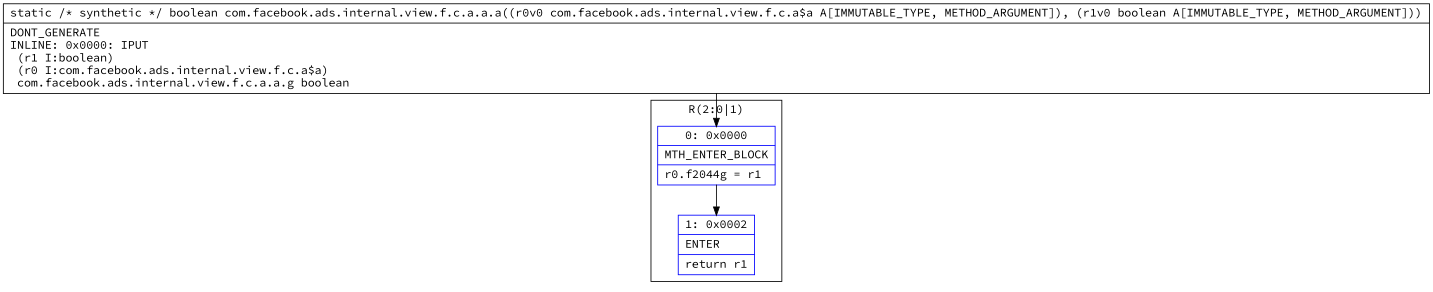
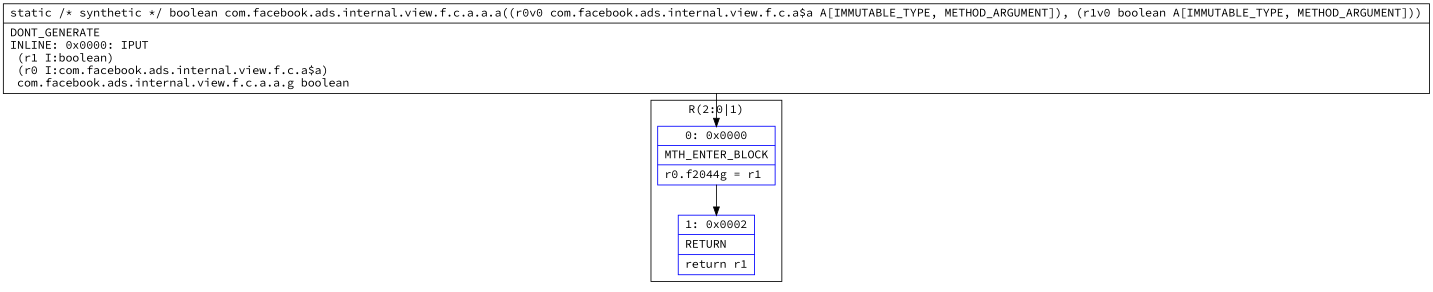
node "1: 0x0002": text "ENTER" -> "RETURN"
